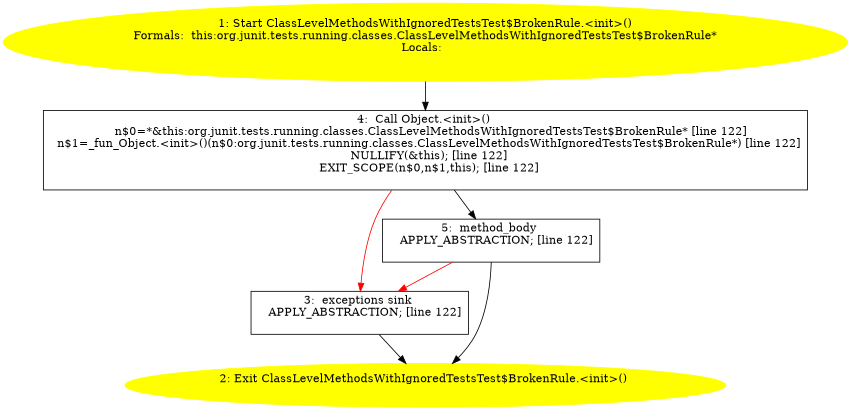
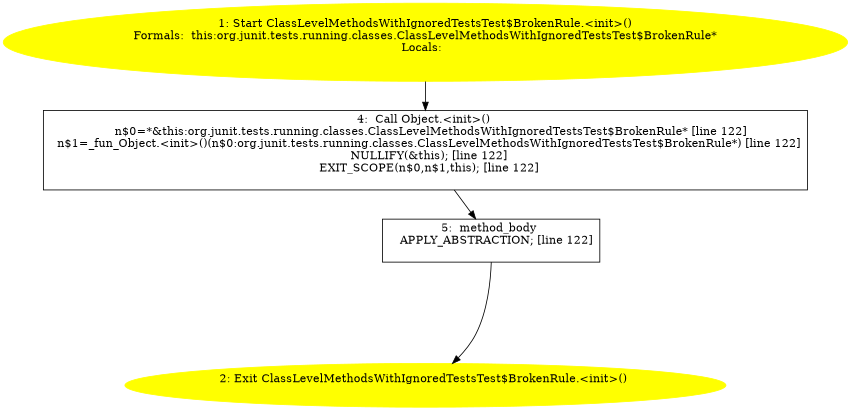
node "3:  exceptions sink APPLY_ABSTRACTION; [line 122]": removed
